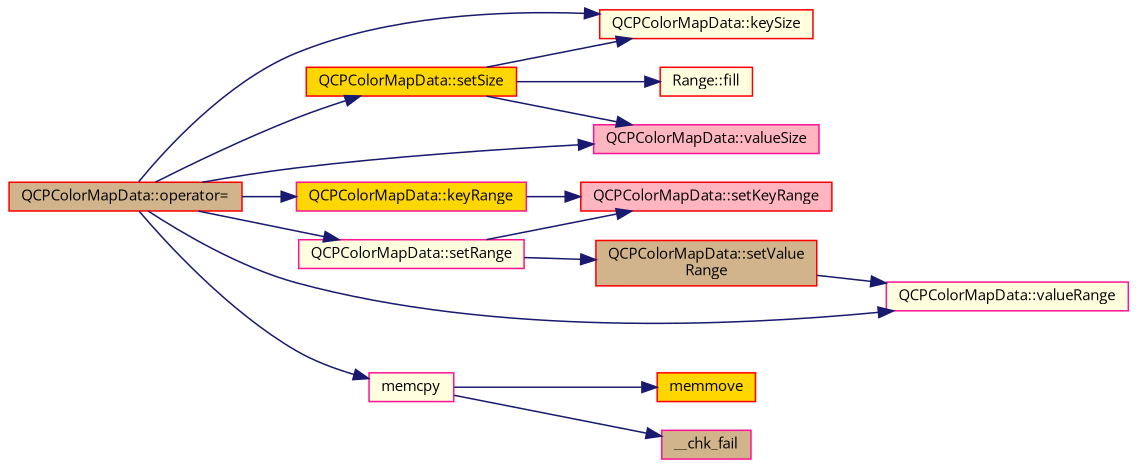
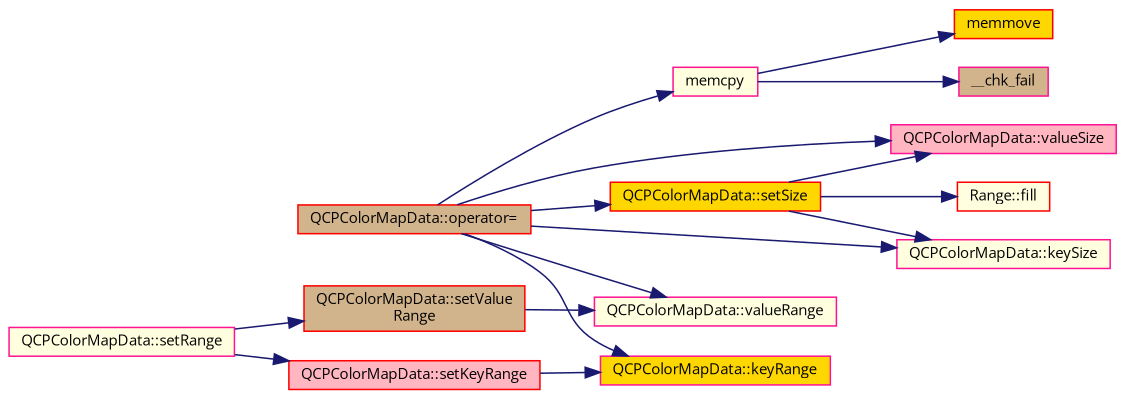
node "QCPColorMapData::keySize": color red -> deeppink
edge "QCPColorMapData::keyRange" -> "QCPColorMapData::setKeyRange": reversed
edge "QCPColorMapData::operator=" -> "QCPColorMapData::setRange": removed
